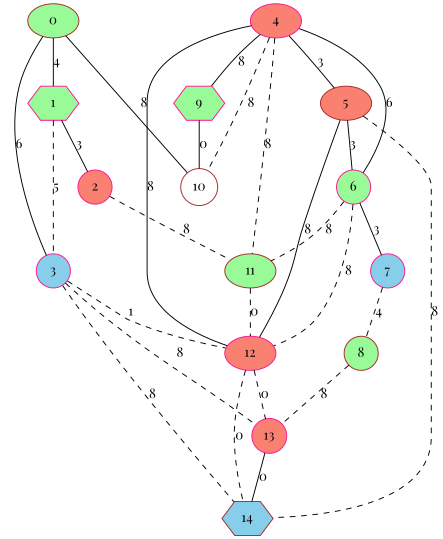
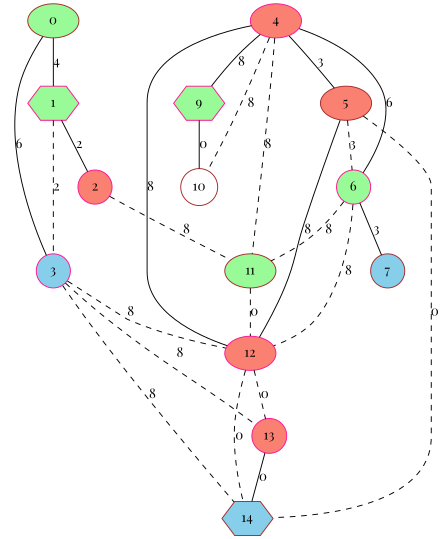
edge "0" -- "10": removed, label "8"
edge "1" -- "2": label "3" -> "2"
edge "5" -- "6": style solid -> dashed
edge "1" -- "3": label "5" -> "2"
node "7": color deeppink -> brown
edge "3" -- "12": label "1" -> "8"
edge "5" -- "14": label "8" -> "0"
node "8": removed
